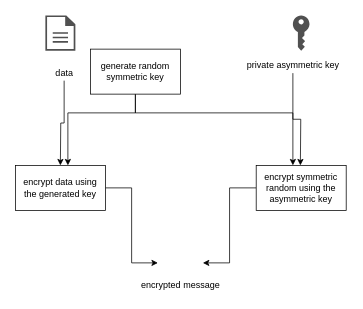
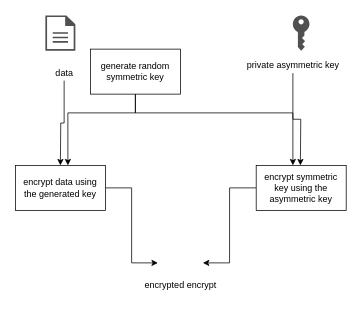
node "encrypt symmetric random using the asymmetric key": label "encrypt symmetric random using the asymmetric key" -> "encrypt symmetric key using the asymmetric key"
node "encrypted message": label "encrypted message" -> "encrypted encrypt"
